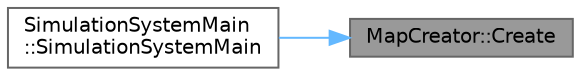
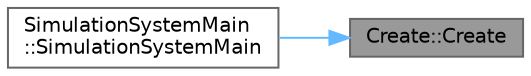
node "MapCreator::Create": label "MapCreator::Create" -> "Create::Create"
